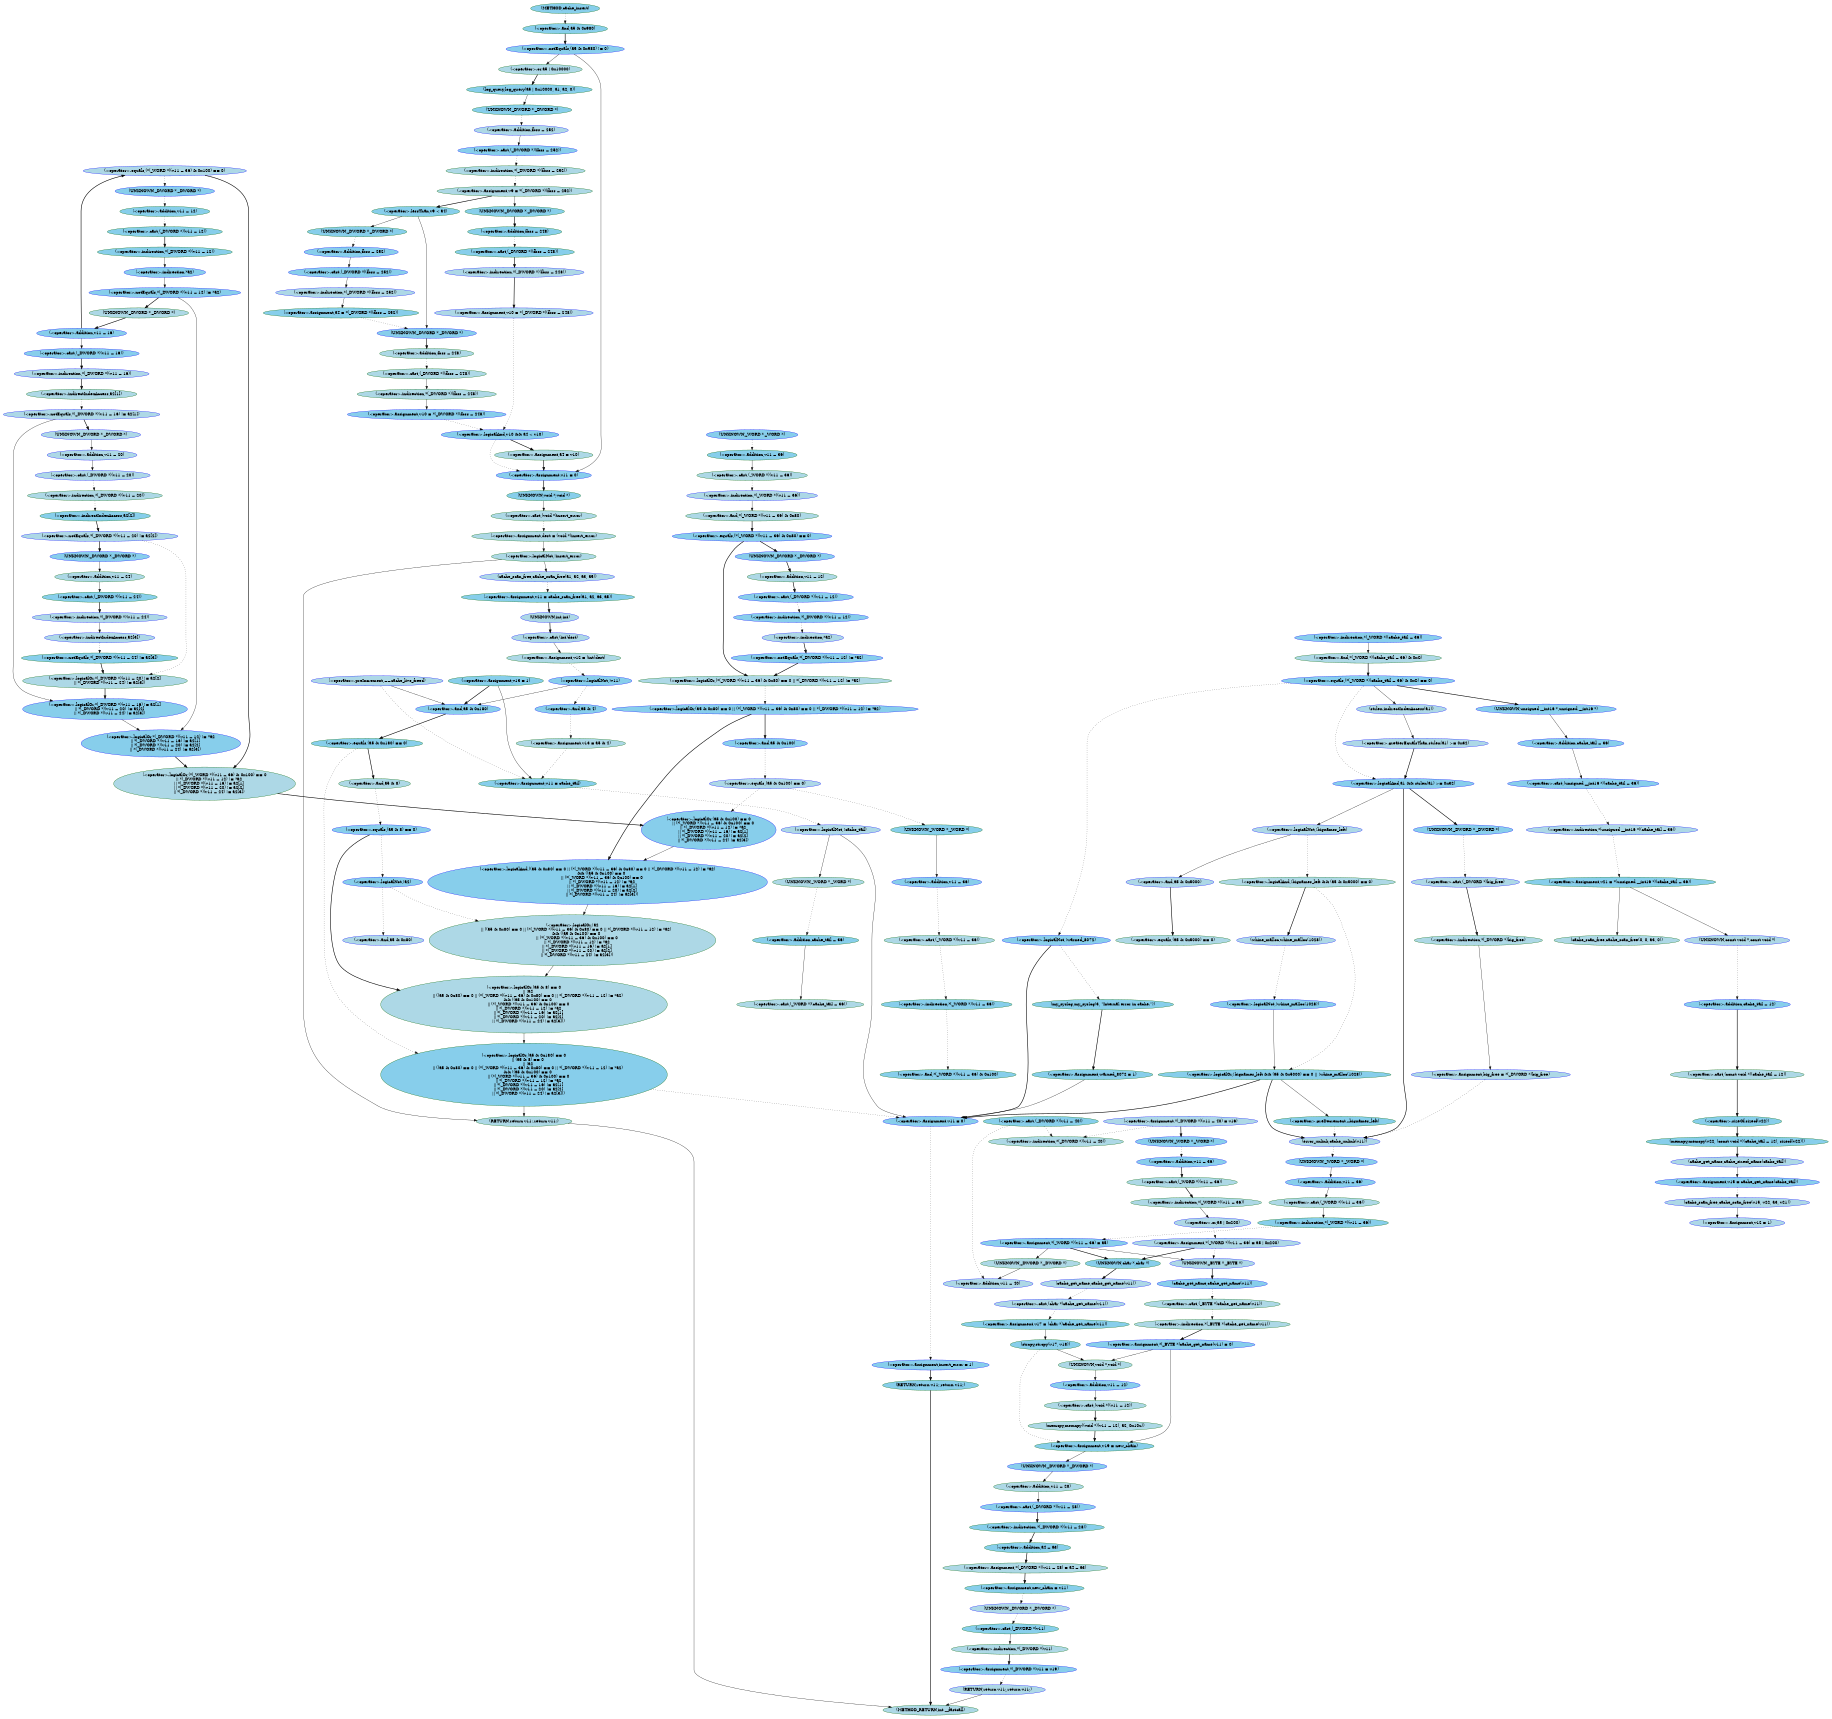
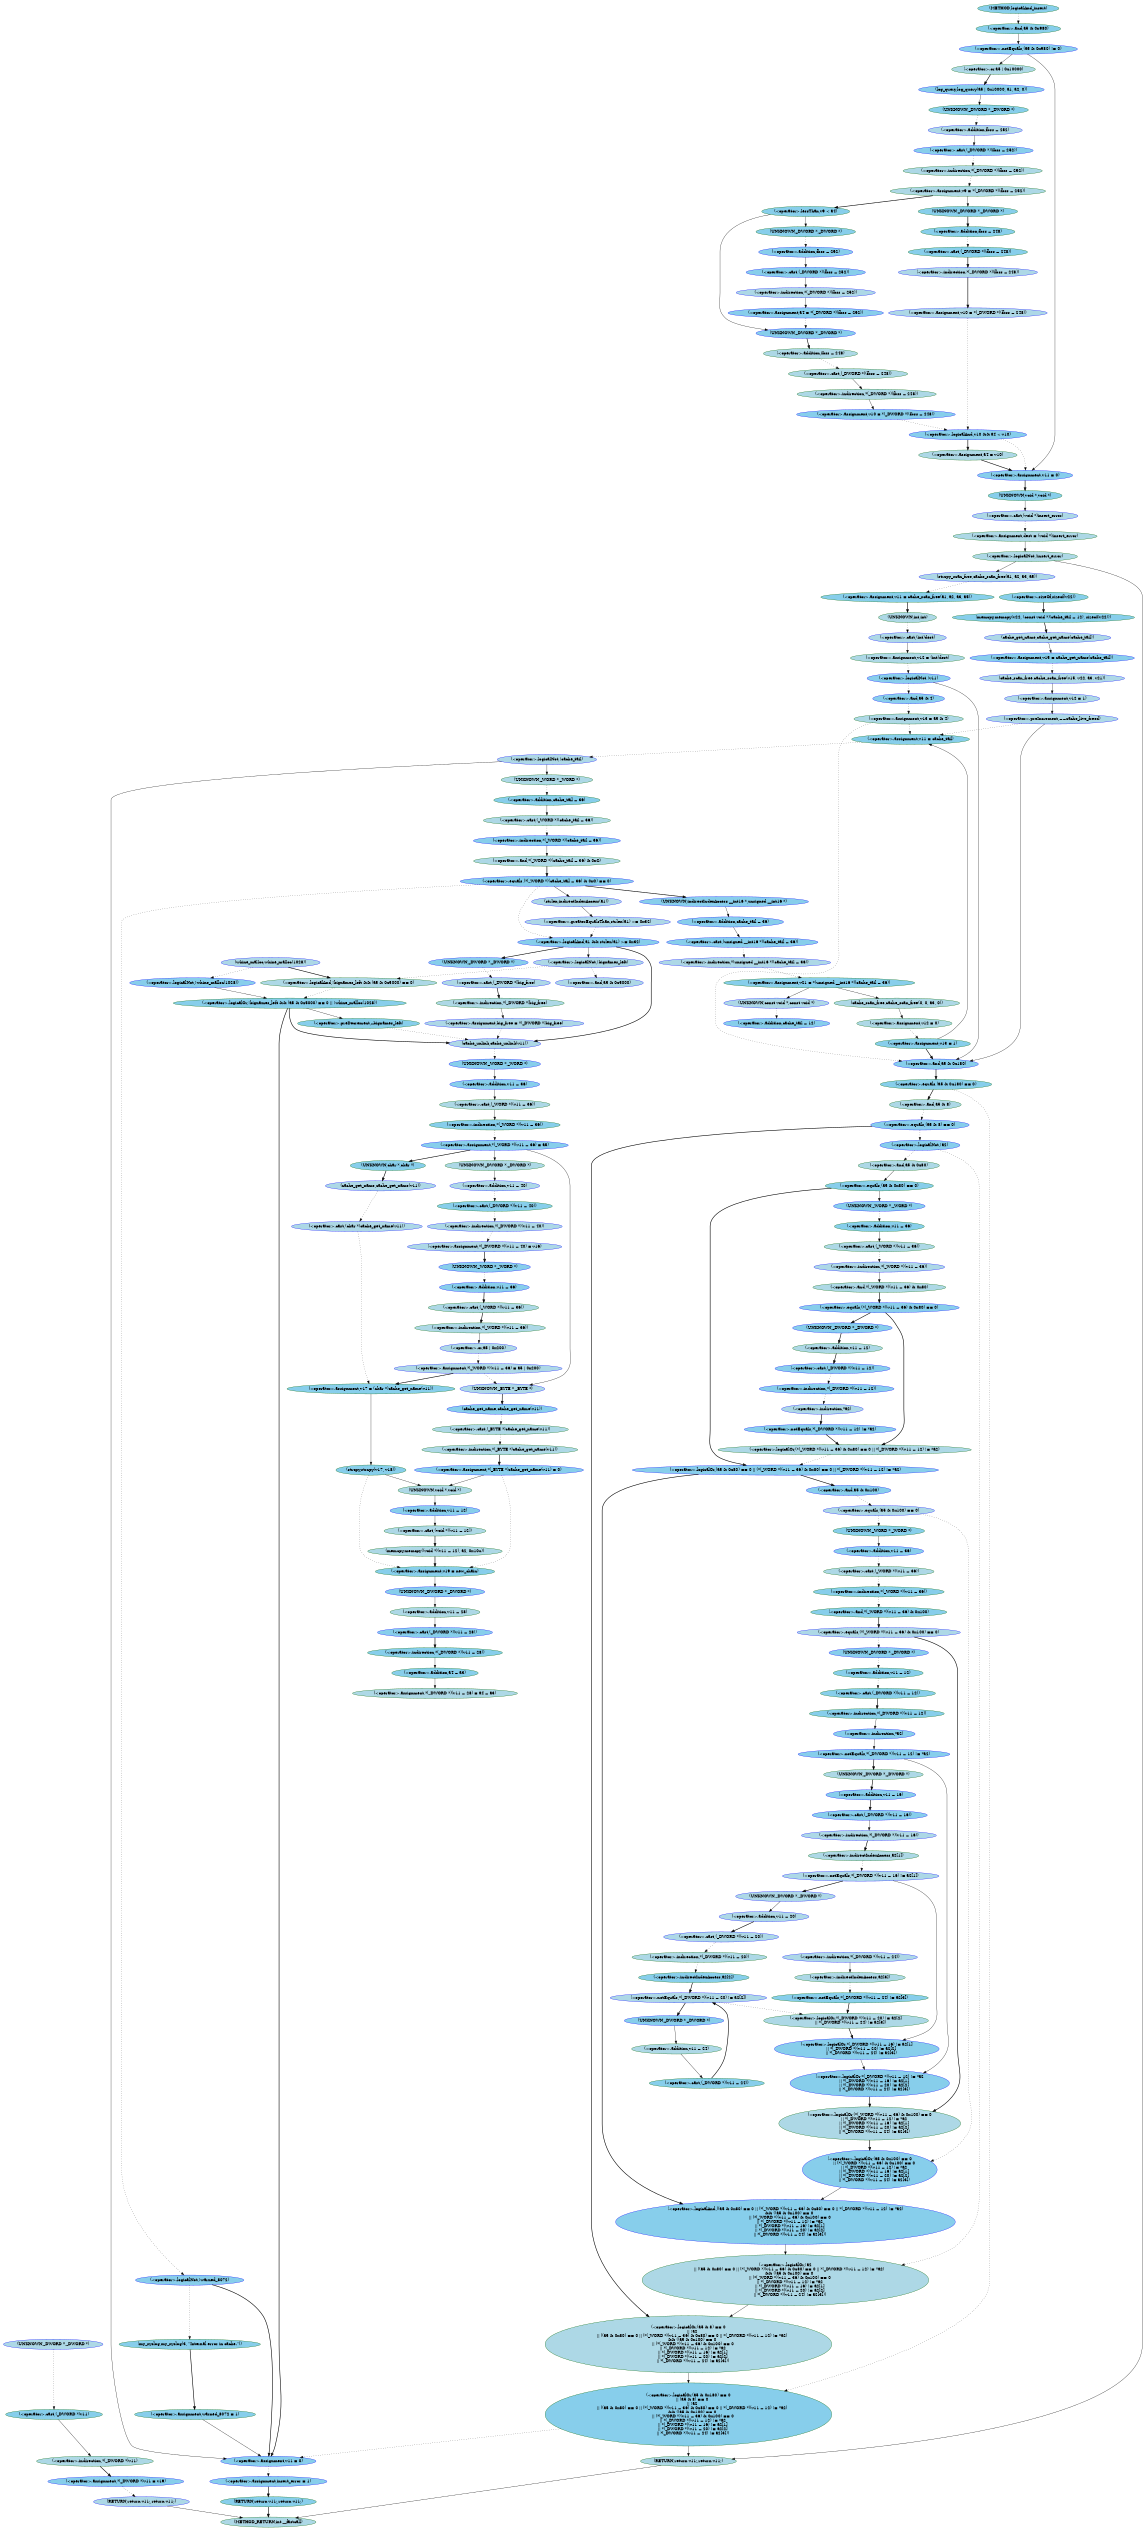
node "(METHOD,cache_insert)": label "(METHOD,cache_insert)" -> "(METHOD,logicalAnd_insert)"
edge "(<operator>.and,a5 & 0x980)" -> "(<operator>.notEquals,(a5 & 0x980) != 0)": style bold -> solid
node "(log_query,log_query(a5 | 0x10000, a1, a2, 0))": color darkgreen -> blue
edge "(<operator>.addition,v11 + 16)" -> "(<operator>.equals,(*(_WORD *)(v11 + 36) & 0x100) == 0)": now "(<operator>.and,*(_WORD *)(v11 + 36) & 0x100)" -> "(<operator>.equals,(*(_WORD *)(v11 + 36) & 0x100) == 0)"
node "(<operator>.assignment,a4 = *(_DWORD *)(fbss + 252))": color darkgreen -> blue
edge "(<operator>.addition,v11 + 16)" -> "(<operator>.cast,(_DWORD *)(v11 + 16))": style solid -> bold
edge "(<operator>.cast,(_DWORD *)(v11 + 16))" -> "(<operator>.indirection,*(_DWORD *)(v11 + 16))": style bold -> solid
edge "(<operator>.addition,v11 + 20)" -> "(<operator>.cast,(_DWORD *)(v11 + 20))": style solid -> bold
node "(<operator>.cast,(void *)insert_error)": color darkgreen -> blue
node "(cache_scan_free,cache_scan_free(a1, a2, a3, a5))": label "(cache_scan_free,cache_scan_free(a1, a2, a3, a5))" -> "(strcpy_scan_free,cache_scan_free(a1, a2, a3, a5))"
edge "(<operator>.cast,(_DWORD *)(v11 + 24))" -> "(<operator>.indirection,*(_DWORD *)(v11 + 24))": now "(<operator>.cast,(_DWORD *)(v11 + 24))" -> "(<operator>.notEquals,*(_DWORD *)(v11 + 20) != a2[2])"
node "(UNKNOWN,int,int)": color blue -> darkgreen
edge "(UNKNOWN,int,int)" -> "(<operator>.cast,(int)dest)": style bold -> dotted
node "(<operator>.indirectIndexAccess,a2[3])": color blue -> darkgreen
edge "(<operator>.assignment,v12 = 1)" -> "(<operator>.preIncrement,++cache_live_freed)": added
node "(UNKNOWN,unsigned __int16 *,unsigned __int16 *)": label "(UNKNOWN,unsigned __int16 *,unsigned __int16 *)" -> "(UNKNOWN,indirectIndexAccess __int16 *,unsigned __int16 *)"
edge "(<operator>.greaterEqualsThan,strlen(a1) >= 0x32)" -> "(<operator>.logicalAnd,a1 && strlen(a1) >= 0x32)": style bold -> dotted
edge "(<operator>.cast,(_WORD *)(cache_tail + 36))" -> "(<operator>.indirection,*(_WORD *)(cache_tail + 36))": added
edge "(<operator>.logicalNot,!bignames_left)" -> "(<operator>.and,a5 & 0x5000)": style solid -> dotted
edge "(<operator>.logicalAnd,!bignames_left && (a5 & 0x5000) == 0)" -> "(whine_malloc,whine_malloc(1028))": reversed
node "(<operator>.and,a5 & 0x80)": color blue -> darkgreen
node "(<operator>.equals,(a5 & 0x5000) == 0)": removed
edge "(<operator>.assignment,v13 = a5 & 4)" -> "(<operator>.and,a5 & 0x180)": added
node "(<operator>.assignment,v12 = 0)": added
node "(<operator>.cast,(const void *)(cache_tail + 12))": removed
edge "(<operator>.assignment,*(_DWORD *)(v11 + 40) = v16)" -> "(<operator>.indirection,*(_DWORD *)(v11 + 40))": reversed
node "(<operator>.indirection,*(_DWORD *)(v11 + 40))": color darkgreen -> blue
node "(error_unlink,cache_unlink(v11))": label "(error_unlink,cache_unlink(v11))" -> "(cache_unlink,cache_unlink(v11))"
node "(cache_get_name,cache_sizeof_name(cache_tail))": label "(cache_get_name,cache_sizeof_name(cache_tail))" -> "(cache_get_name,cache_get_name(cache_tail))"
node "(<operator>.equals,(a5 & 0x80) == 0)": added
edge "(<operator>.cast,(_DWORD *)(v11 + 40))" -> "(<operator>.addition,v11 + 40)": reversed
edge "(<operator>.assignment,*(_WORD *)(v11 + 36) = a5 | 0x200)" -> "(UNKNOWN,char *,char *)": now "(<operator>.assignment,*(_WORD *)(v11 + 36) = a5 | 0x200)" -> "(<operator>.assignment,v17 = (char *)cache_get_name(v11))"
edge "(<operator>.assignment,*(_BYTE *)cache_get_name(v11) = 0)" -> "(<operator>.assignment,v19 = new_chain)": style solid -> dotted
edge "(<operator>.indirection,*(_DWORD *)(v11 + 28))" -> "(<operator>.addition,a4 + a3)": style bold -> solid
edge "(<operator>.addition,a4 + a3)" -> "(<operator>.assignment,*(_DWORD *)(v11 + 28) = a4 + a3)": style bold -> solid
node "(<operator>.assignment,new_chain = v11)": removed
